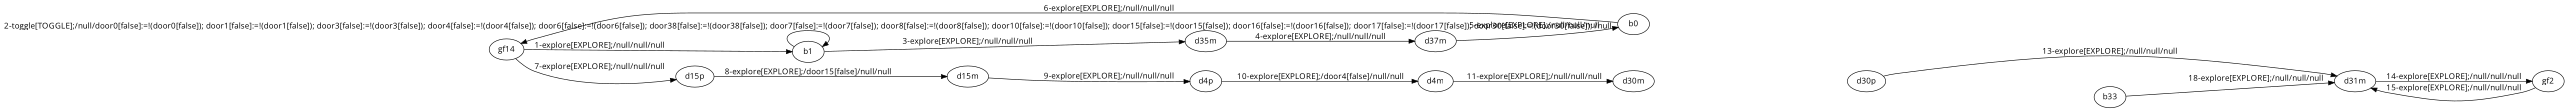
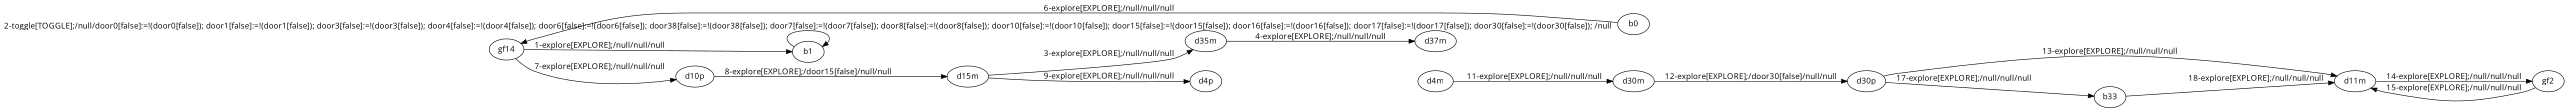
edge "d37m" -> "b0": removed, label "5-explore[EXPLORE];/null/null/null"
edge "b1" -> "d35m": now "d15m" -> "d35m"
node "d15p": label "d15p" -> "d10p"
edge "d4p" -> "d4m": removed, label "10-explore[EXPLORE];/door4[false]/null/null"
edge "d30m" -> "d30p": added, label "12-explore[EXPLORE];/door30[false]/null/null"
node "d31m": label "d31m" -> "d11m"
edge "d30p" -> "b33": added, label "17-explore[EXPLORE];/null/null/null"
